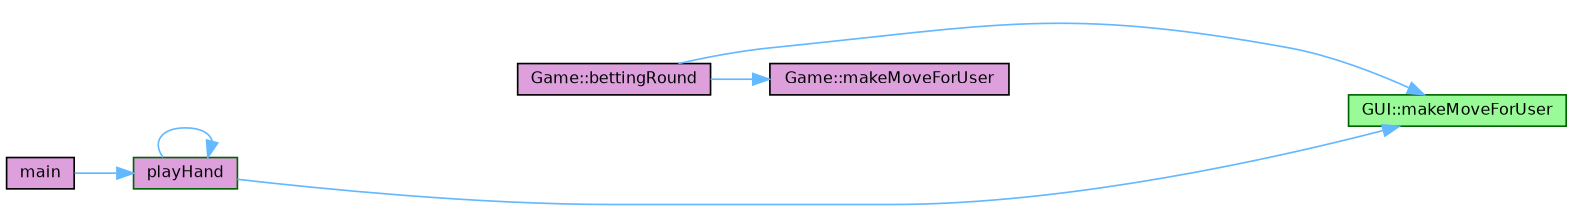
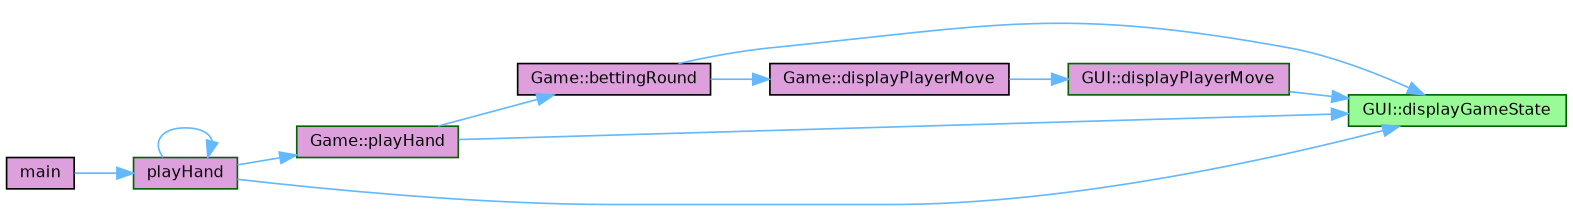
node "Game::makeMoveForUser": label "Game::makeMoveForUser" -> "Game::displayPlayerMove"
node "GUI::displayPlayerMove": added
node "GUI::makeMoveForUser": label "GUI::makeMoveForUser" -> "GUI::displayGameState"
node "Game::playHand": added
